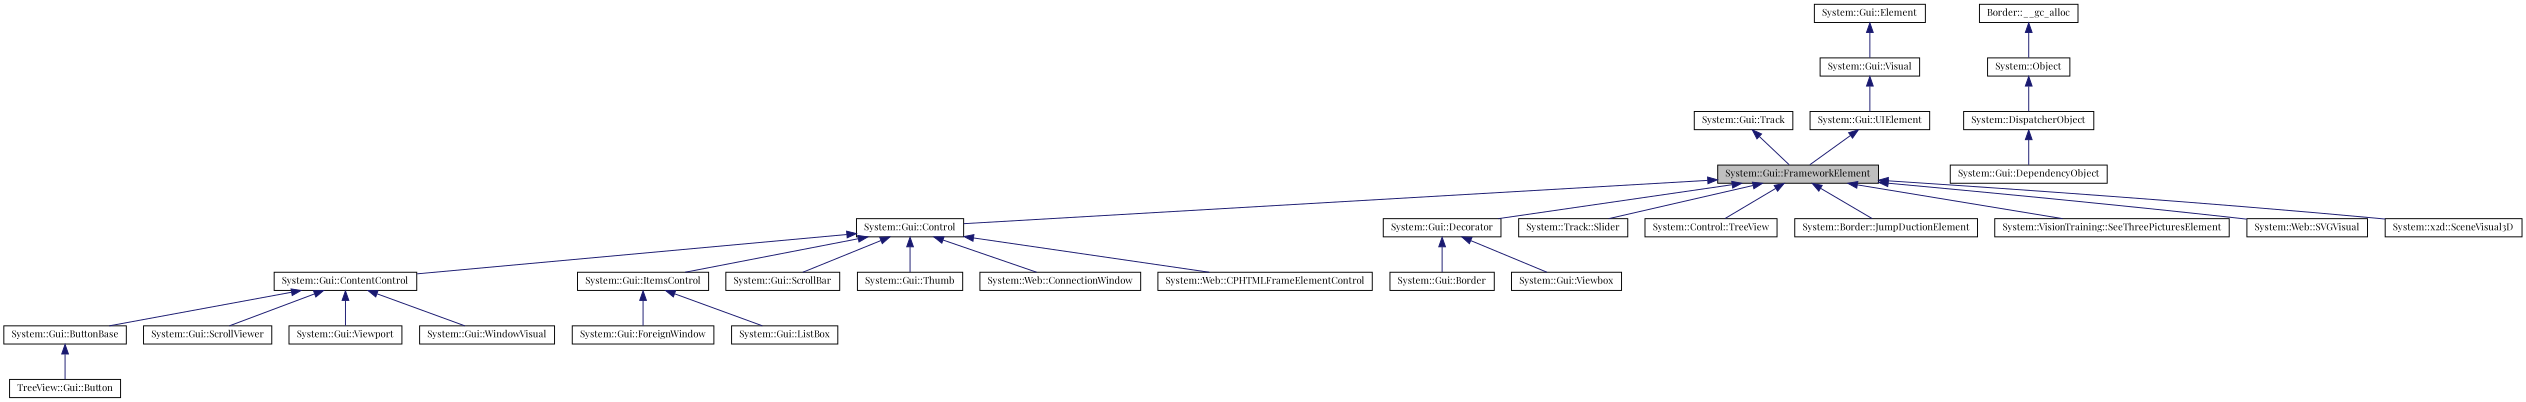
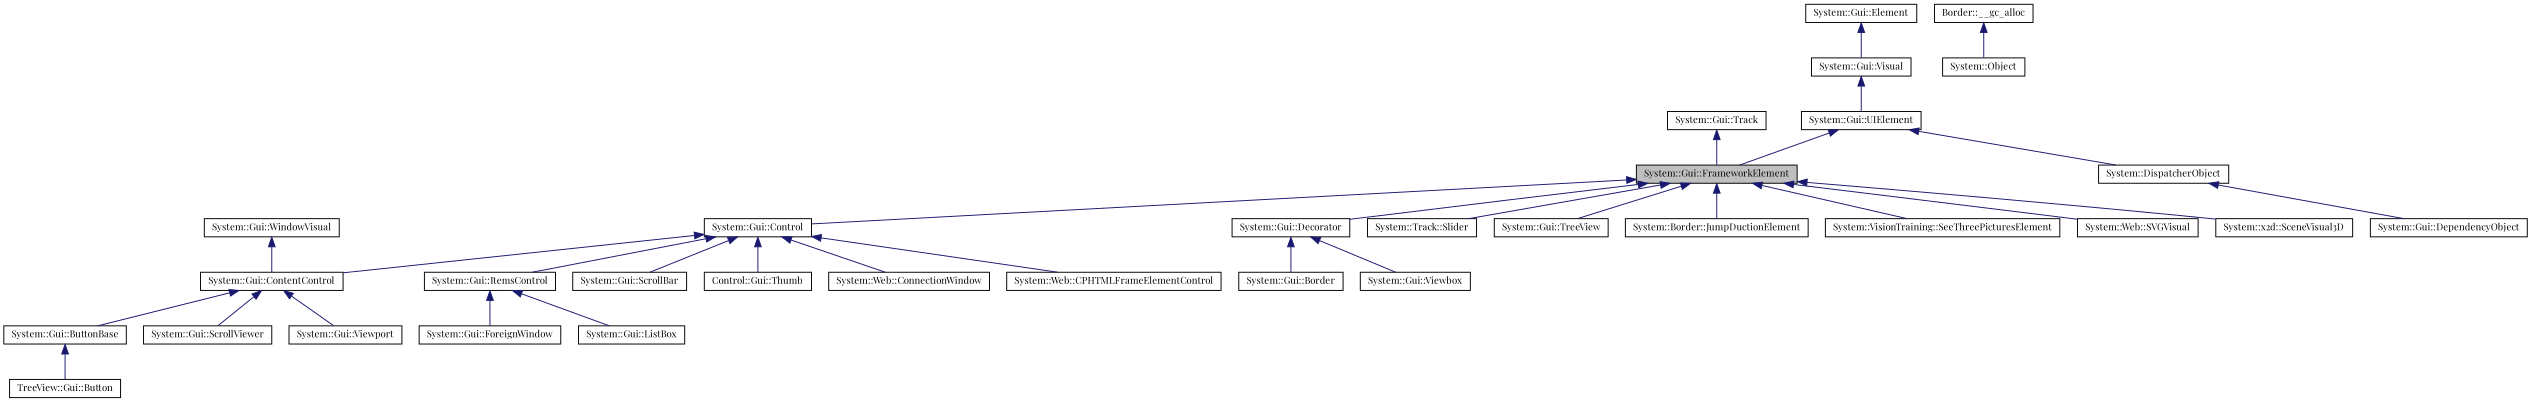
edge "System::DispatcherObject" -> "System::Object": now "System::DispatcherObject" -> "System::Gui::UIElement"
node "System::Control::TreeView": label "System::Control::TreeView" -> "System::Gui::TreeView"
node "System::Gui::Thumb": label "System::Gui::Thumb" -> "Control::Gui::Thumb"
edge "System::Gui::WindowVisual" -> "System::Gui::ContentControl": reversed
